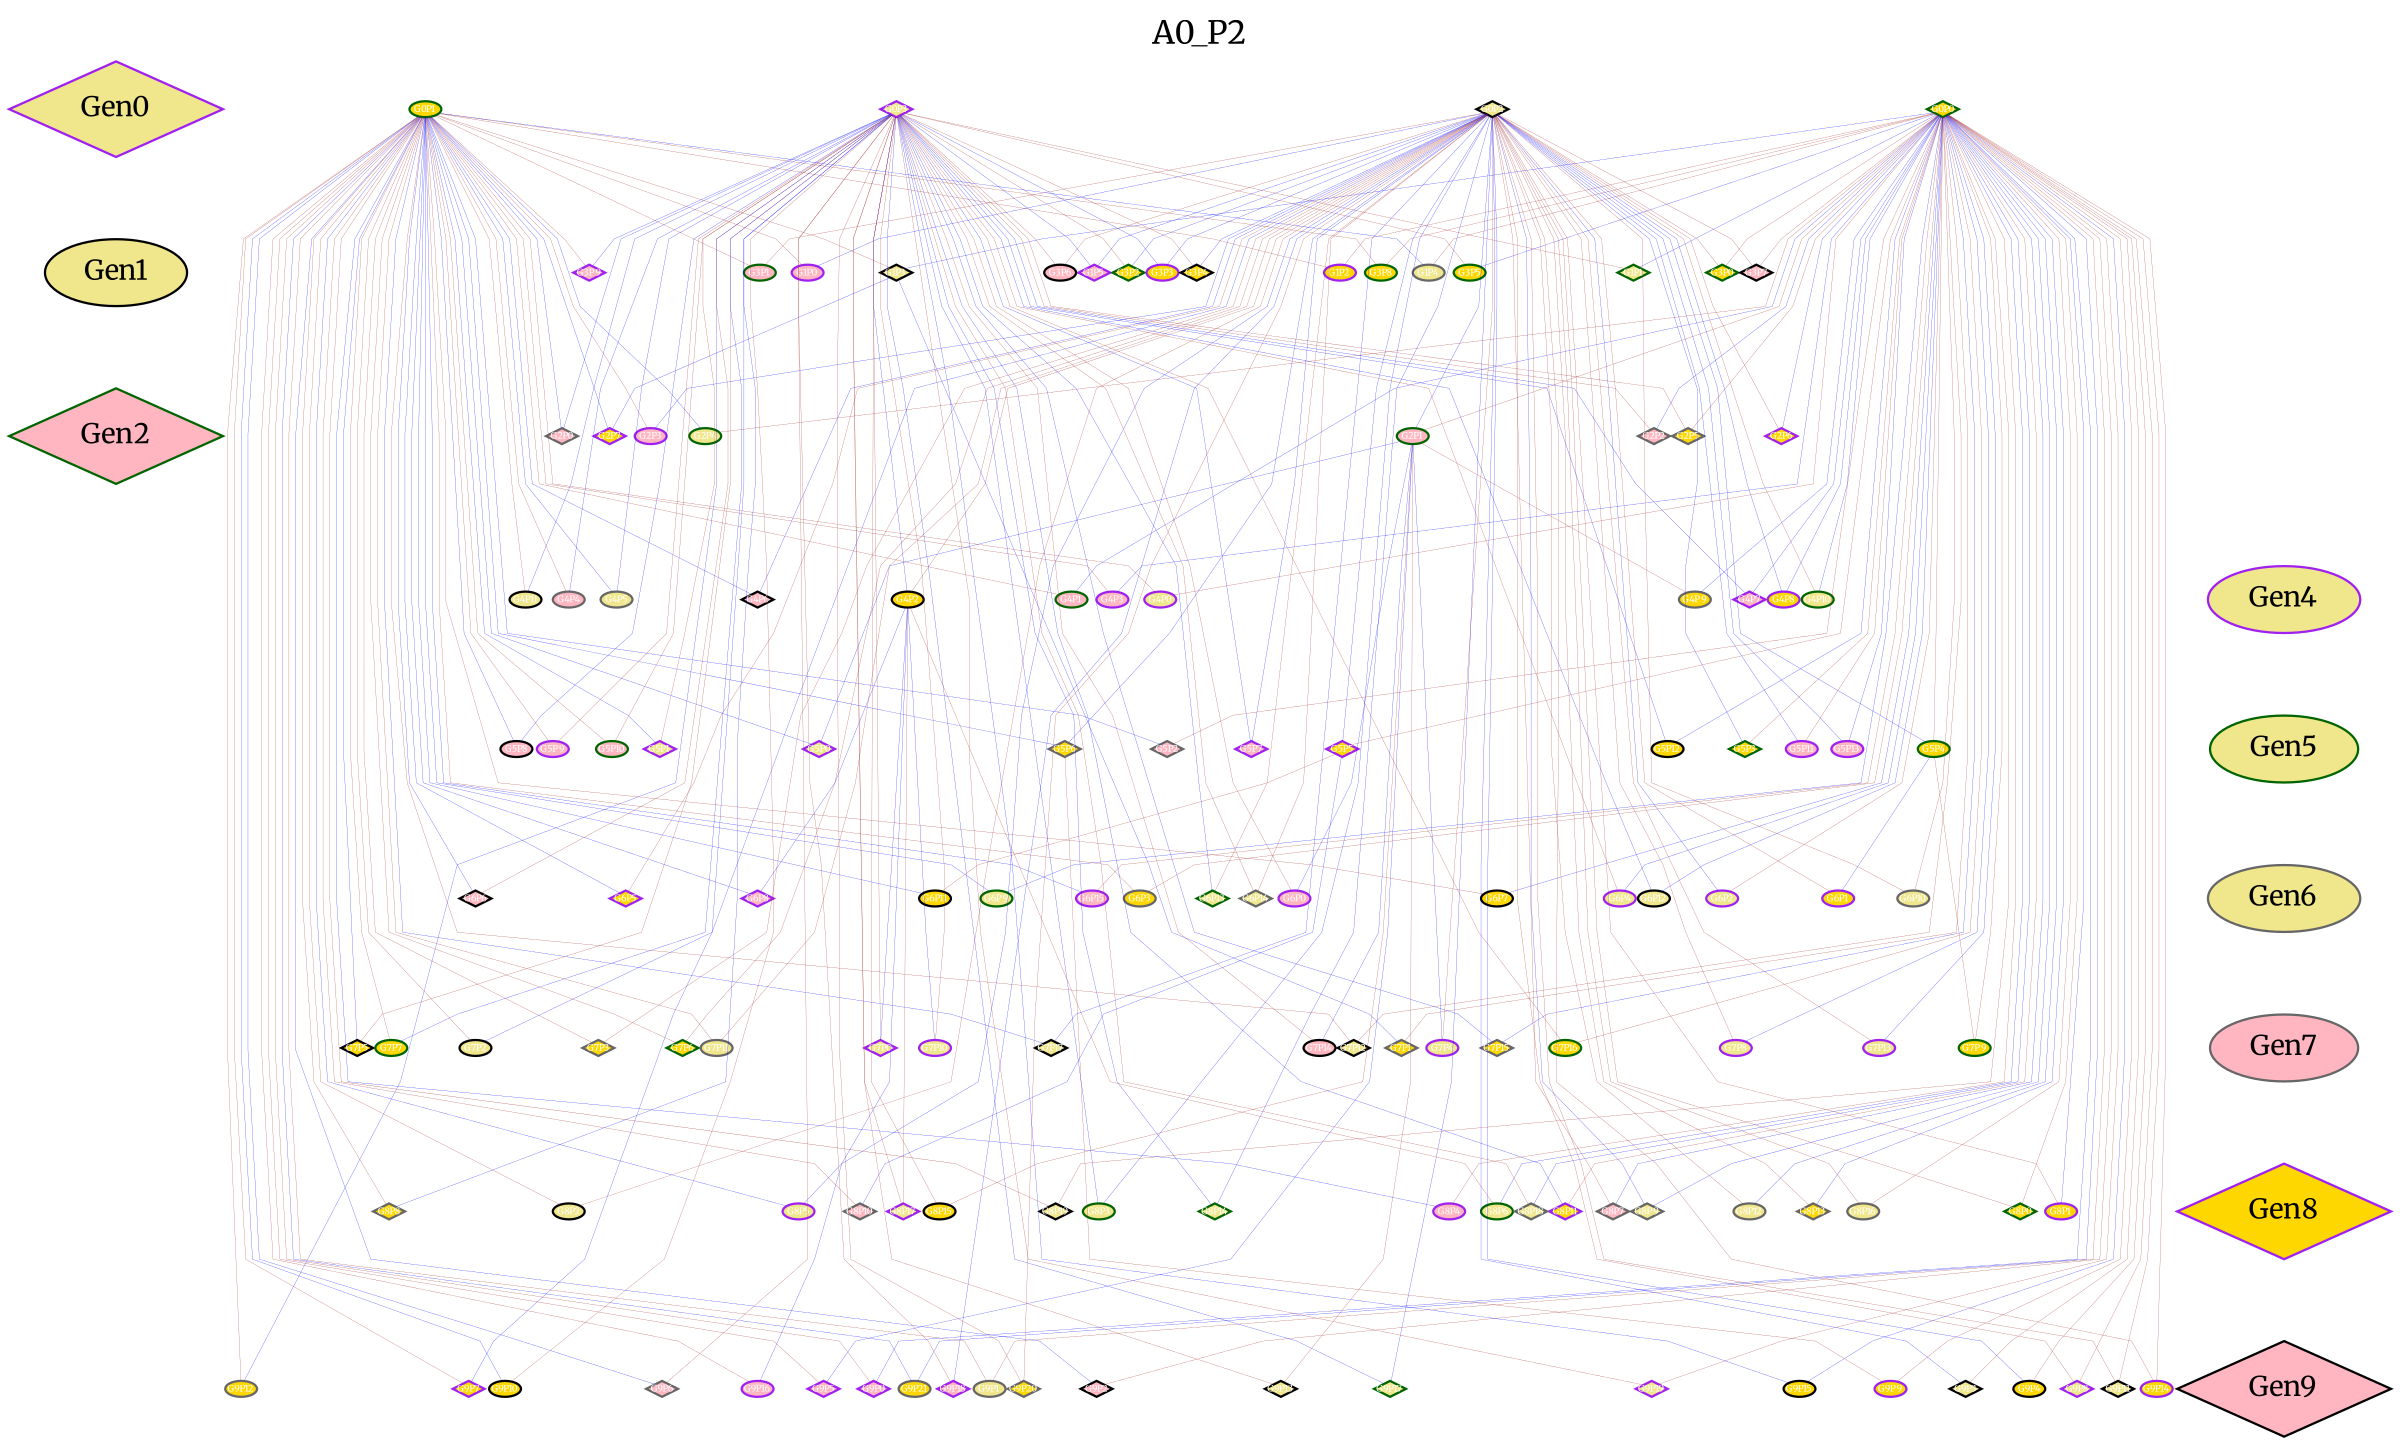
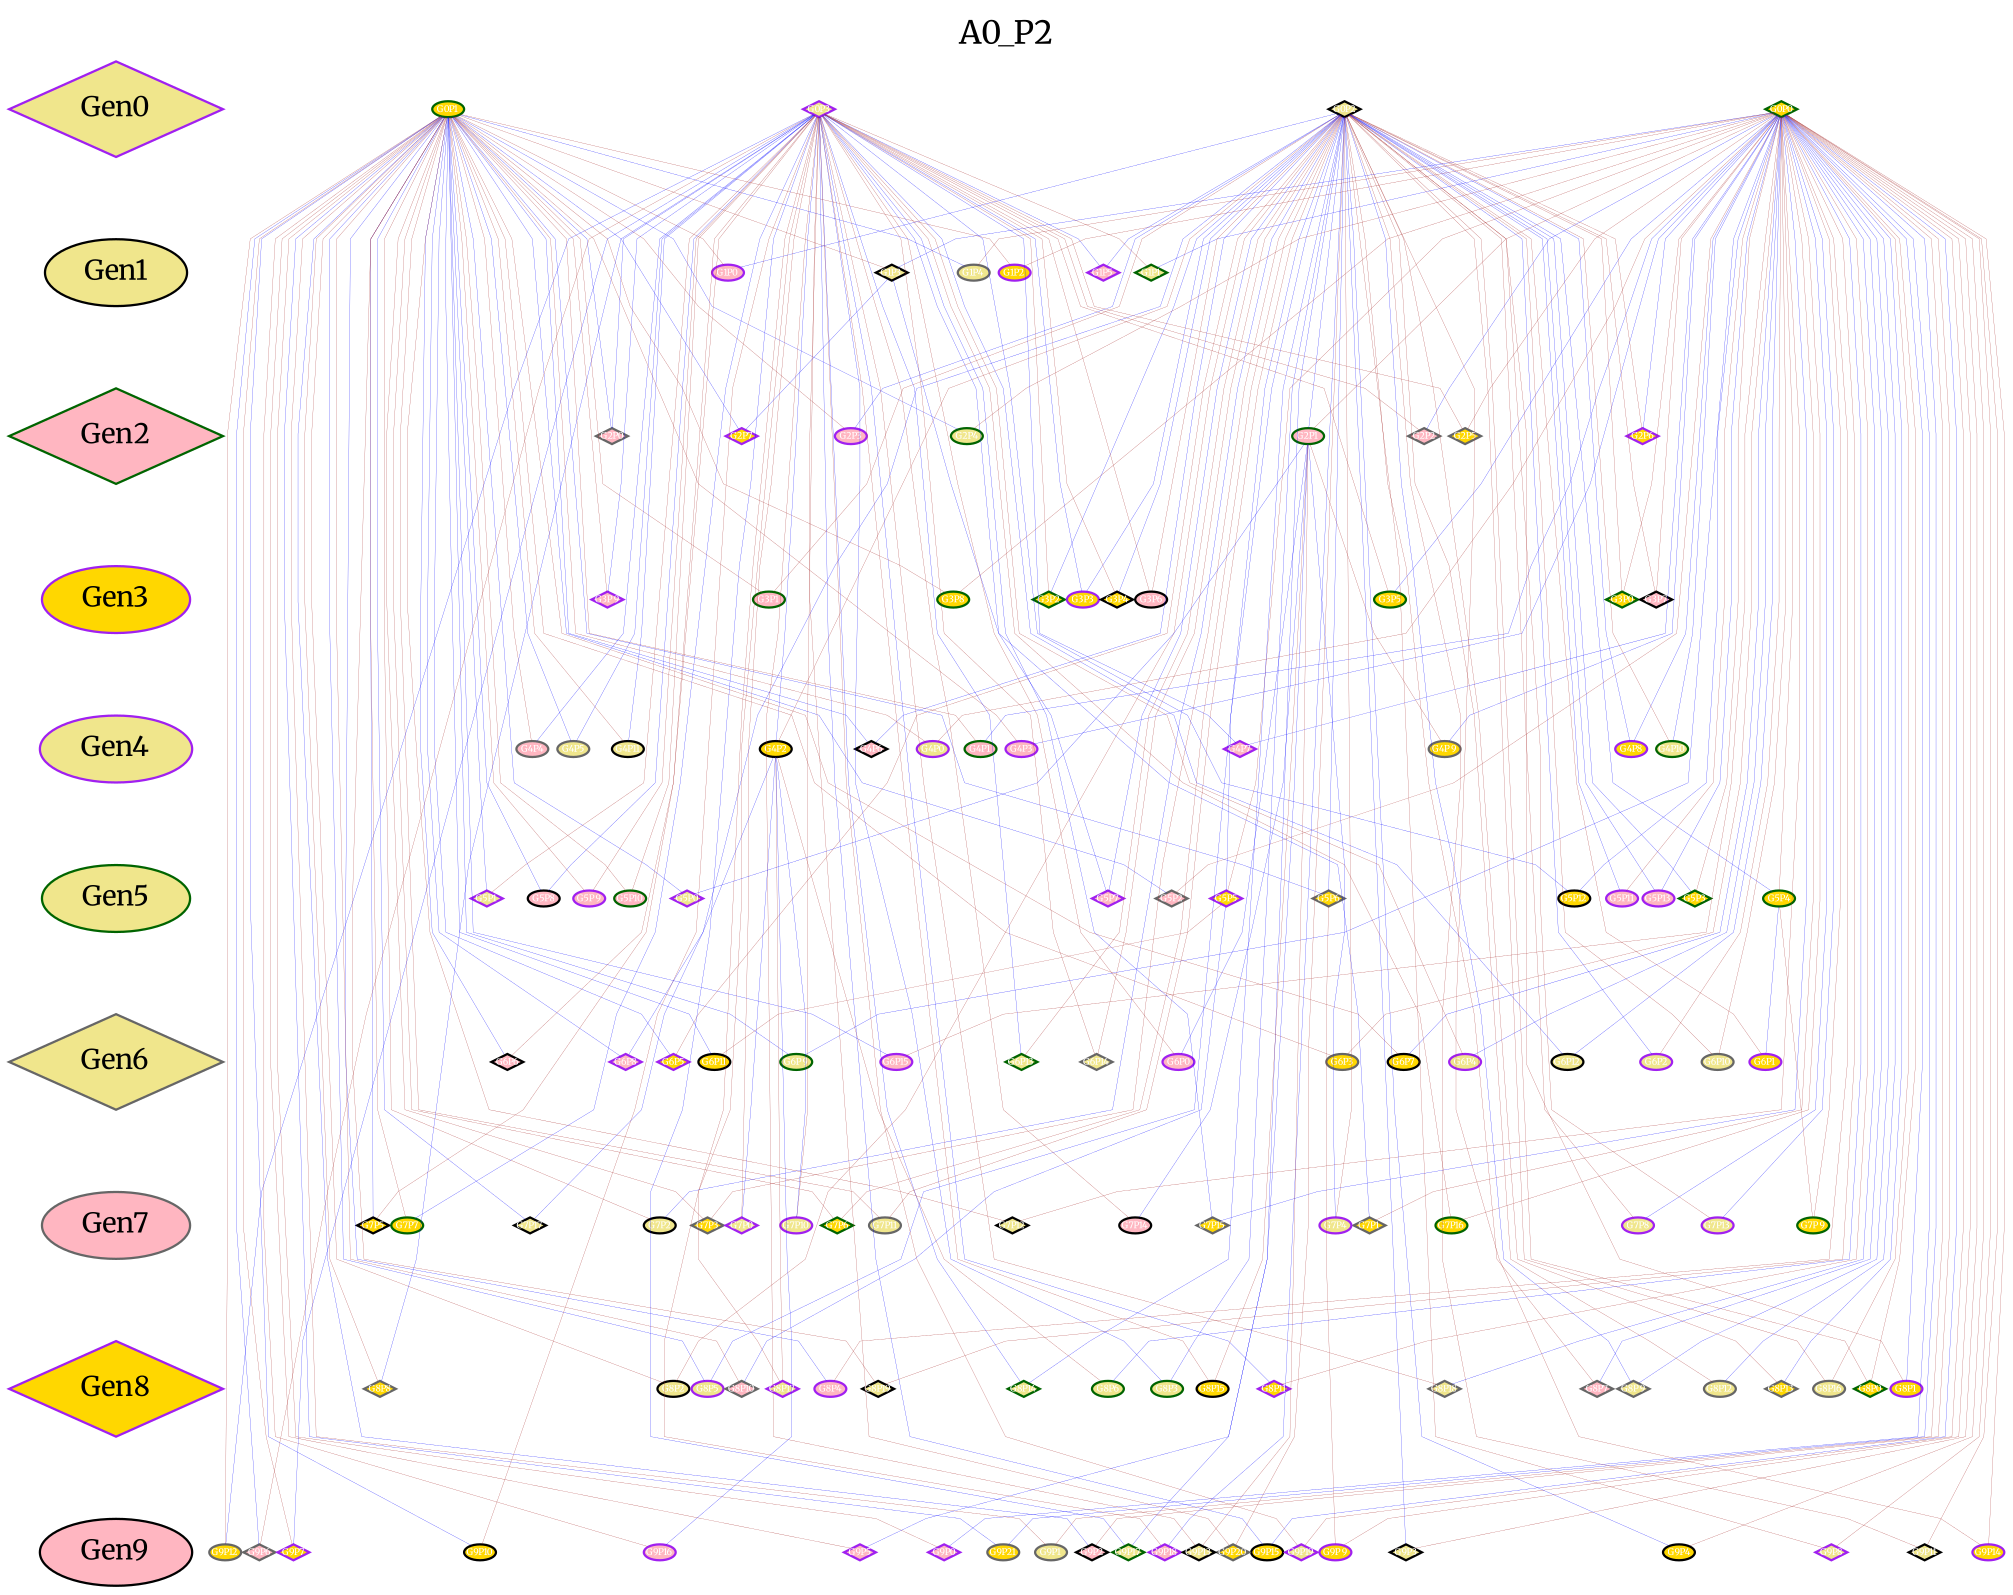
node "Gen3": added
node "Gen6": shape ellipse -> diamond
node "Gen9": shape diamond -> ellipse
